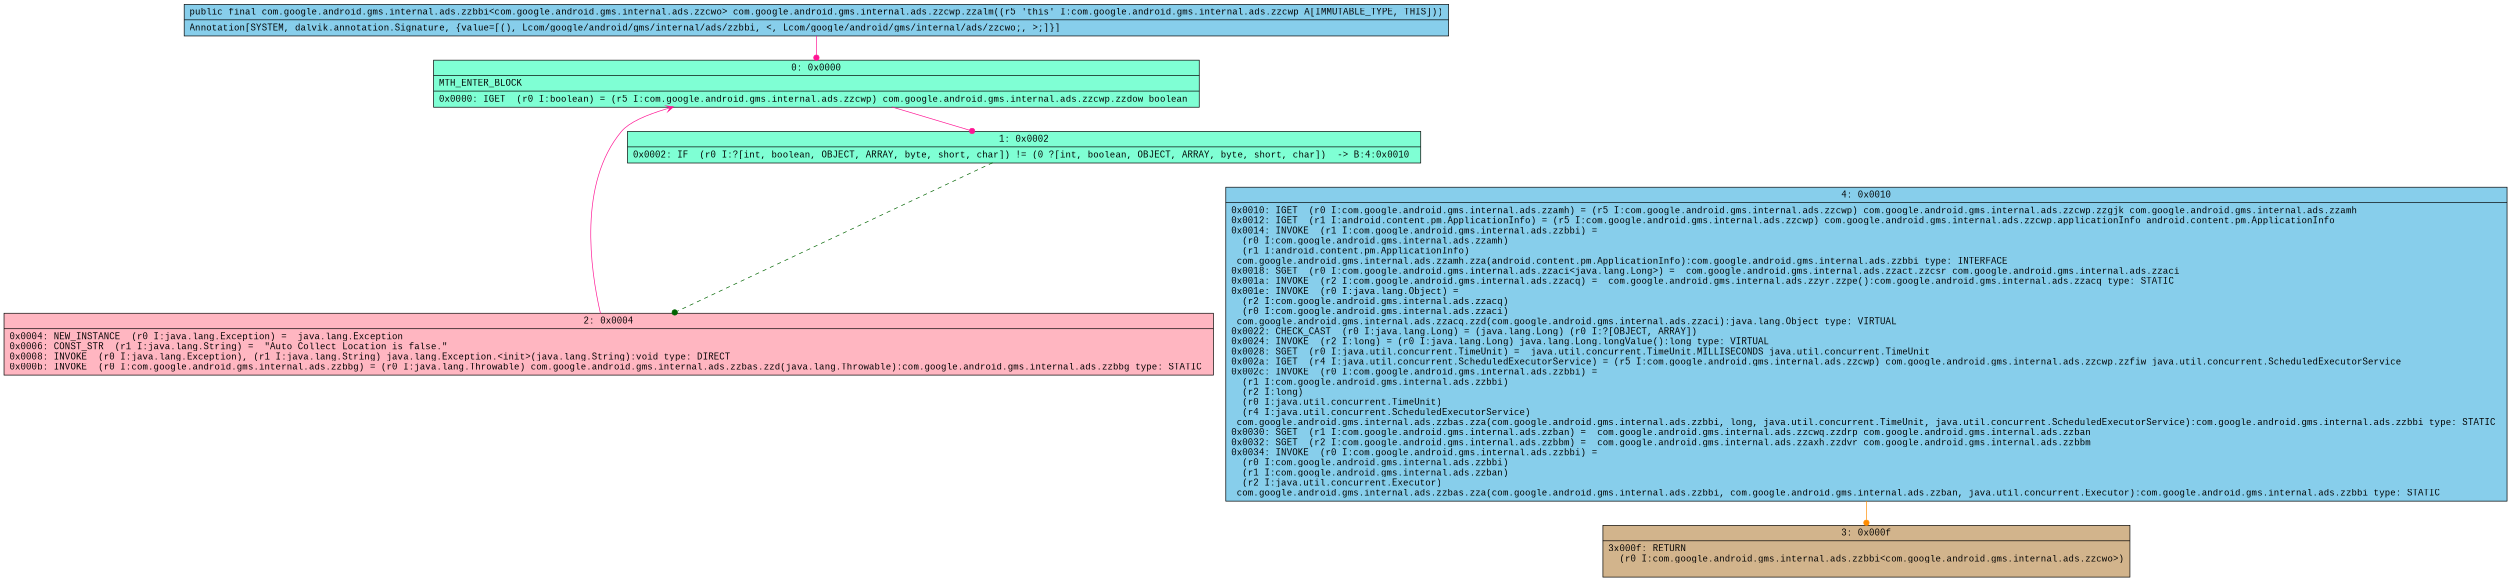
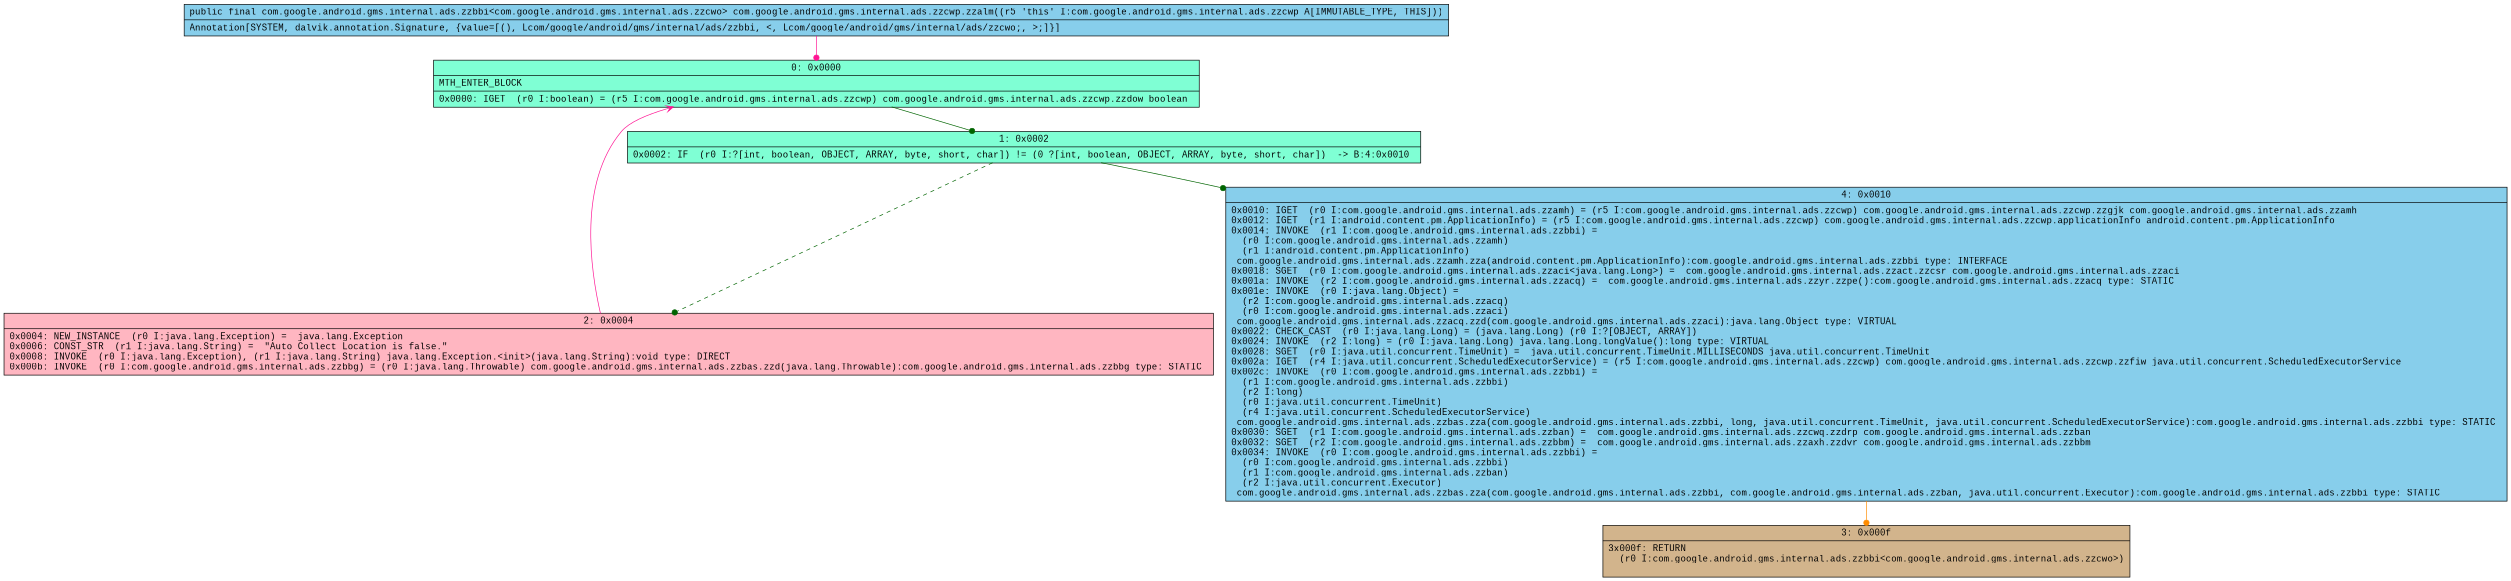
edge "0: 0x0000" -> "1: 0x0002": color deeppink -> darkgreen
edge "1: 0x0002" -> "4: 0x0010": added
